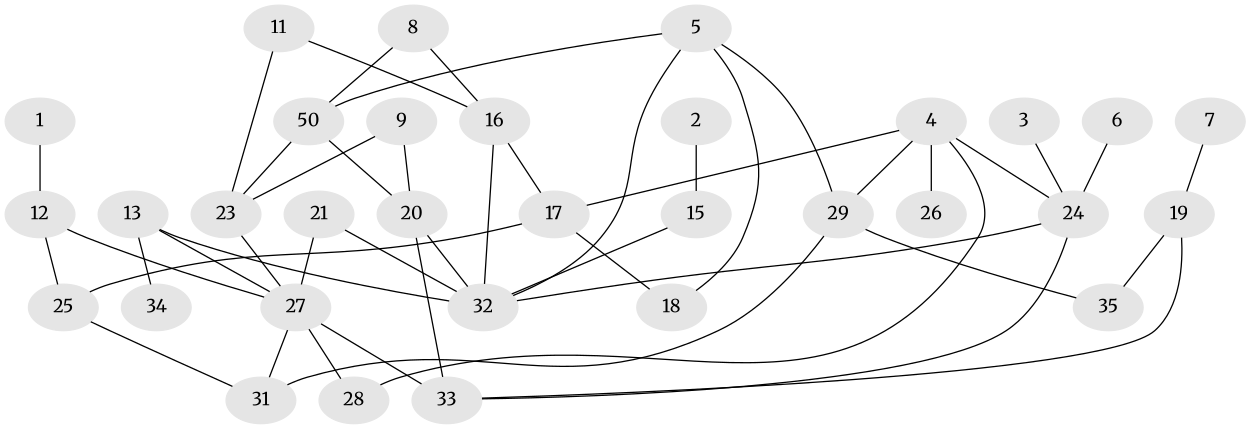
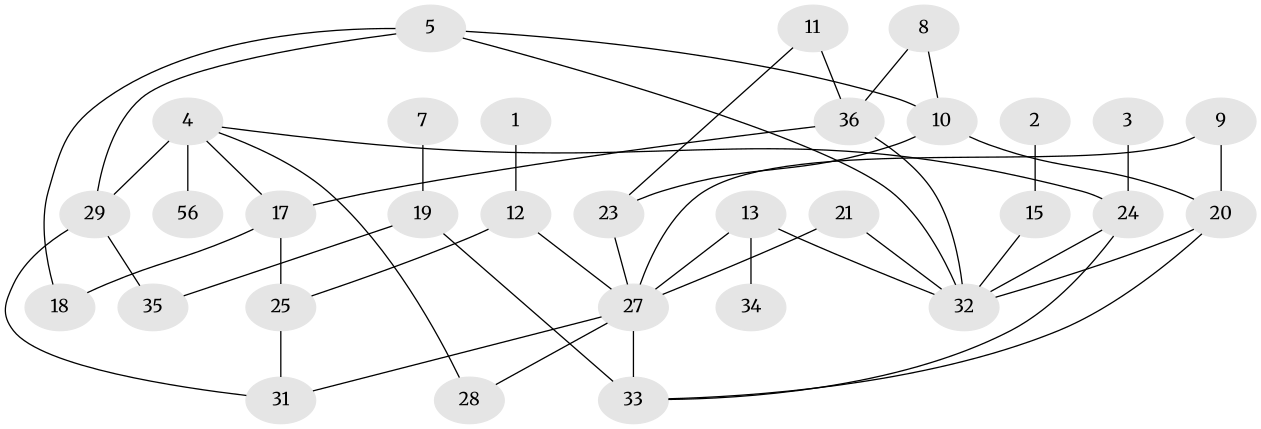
node "50": label "50" -> "10"
node "16": label "16" -> "36"
node "6": removed
edge "9" -- "23": now "9" -- "27"
node "26": label "26" -> "56"
